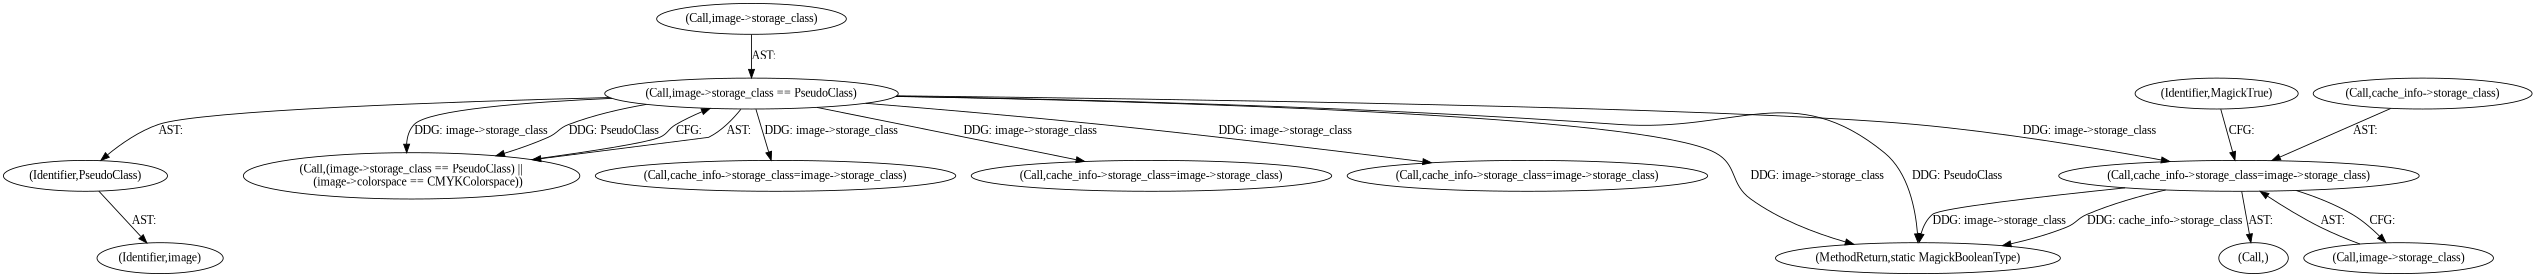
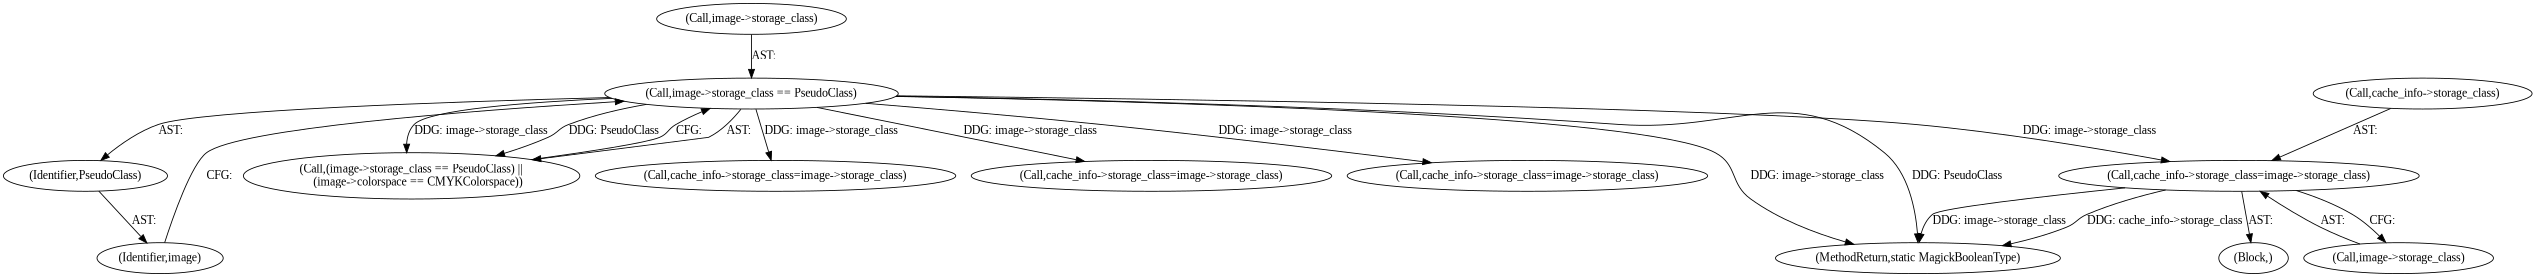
node "(Identifier,MagickTrue)": removed
edge "(Identifier,image)" -> "(Call,image->storage_class == PseudoClass)": added, label "CFG:"
node "(Call,)": label "(Call,)" -> "(Block,)"
